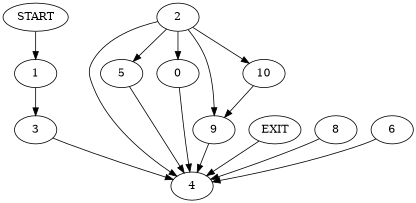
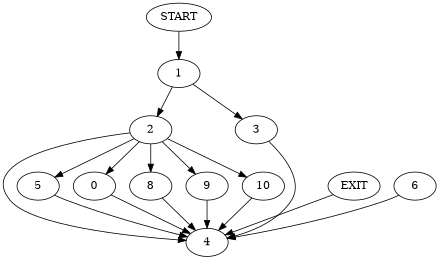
edge "1" -> "2": added
edge "10" -> "9": now "10" -> "4"
edge "2" -> "8": added
